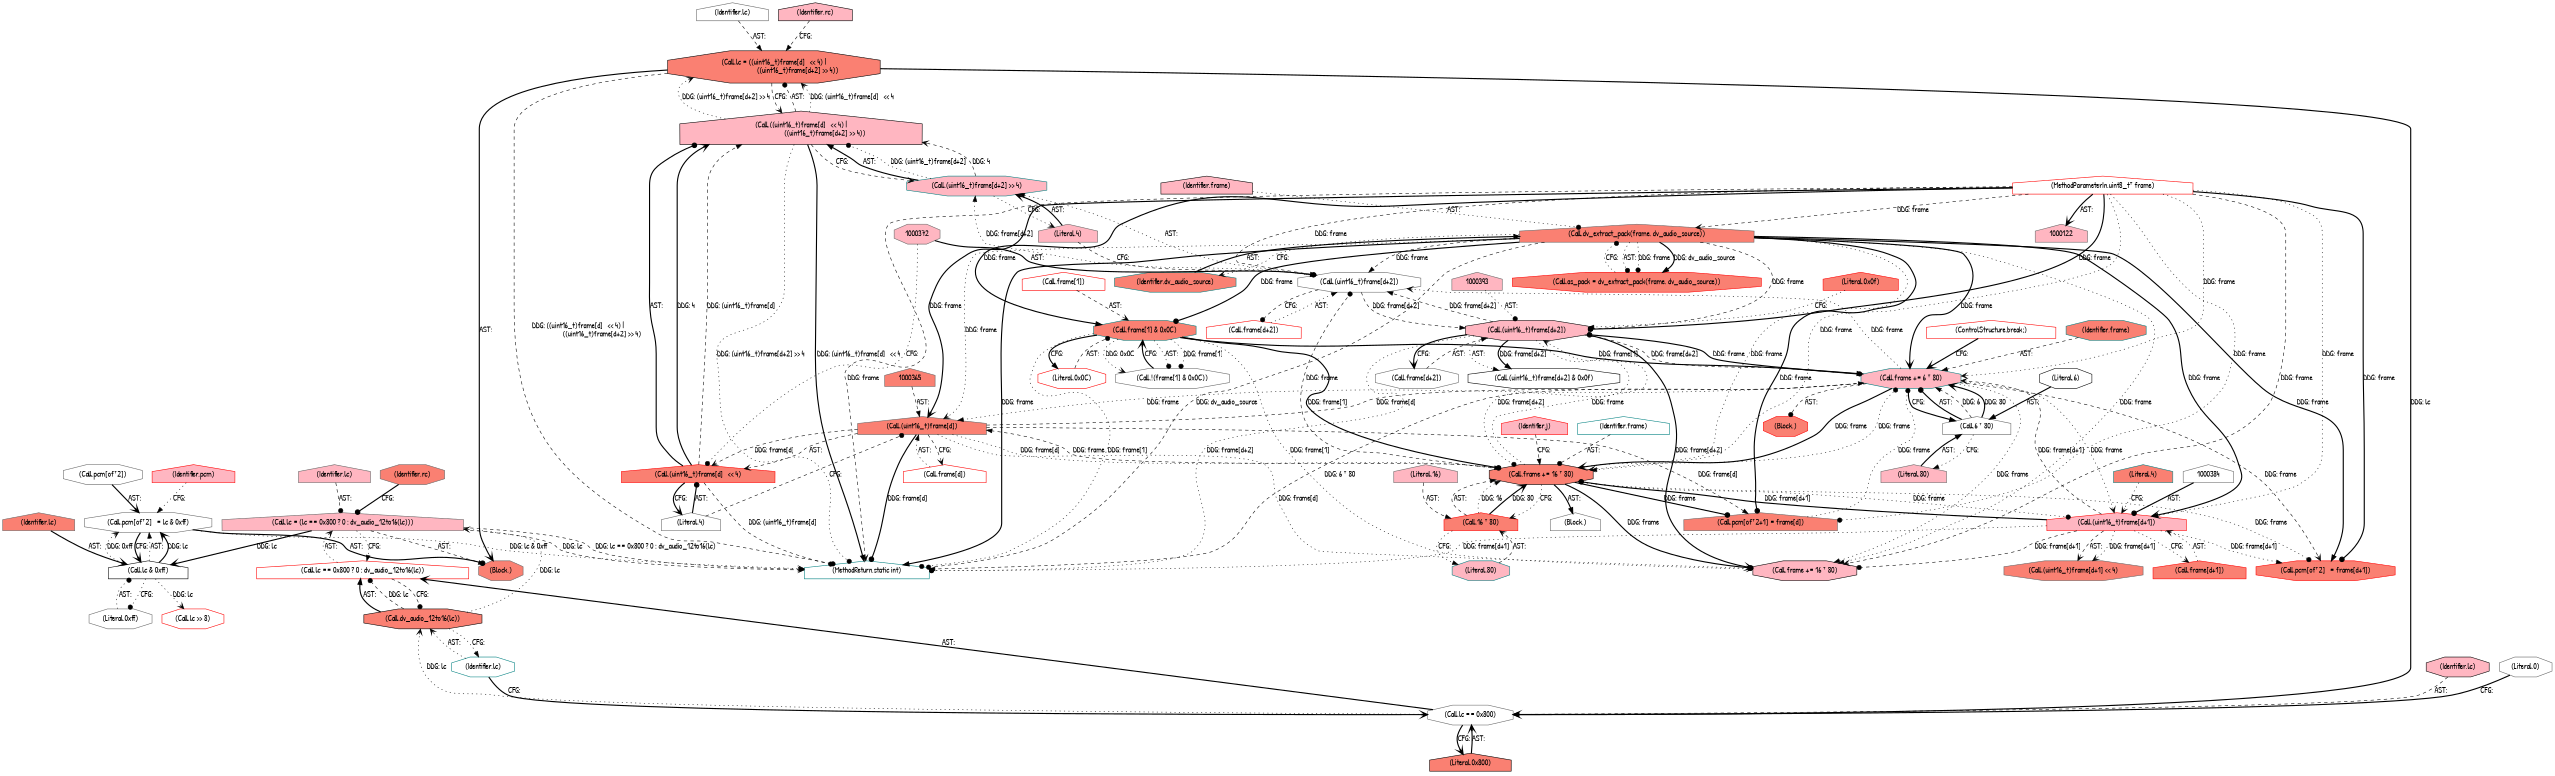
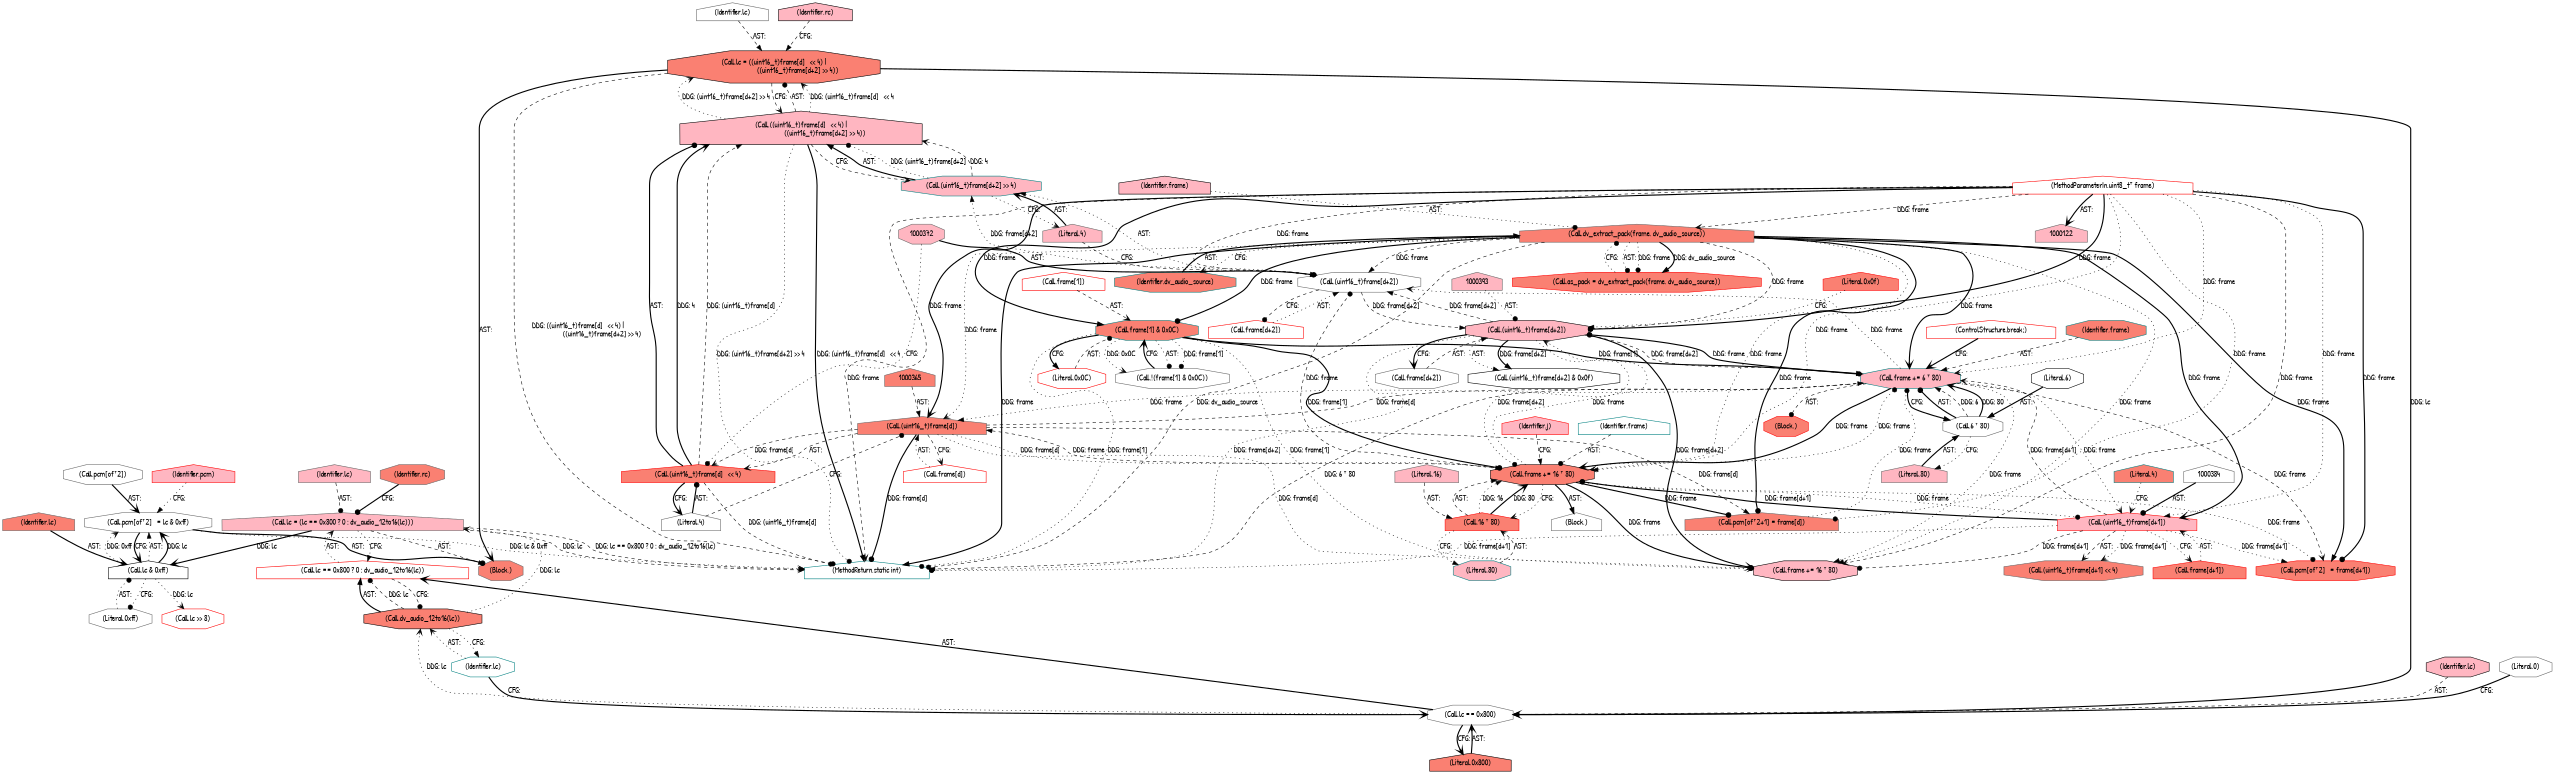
node "(Call,6 * 80)": shape house -> octagon
